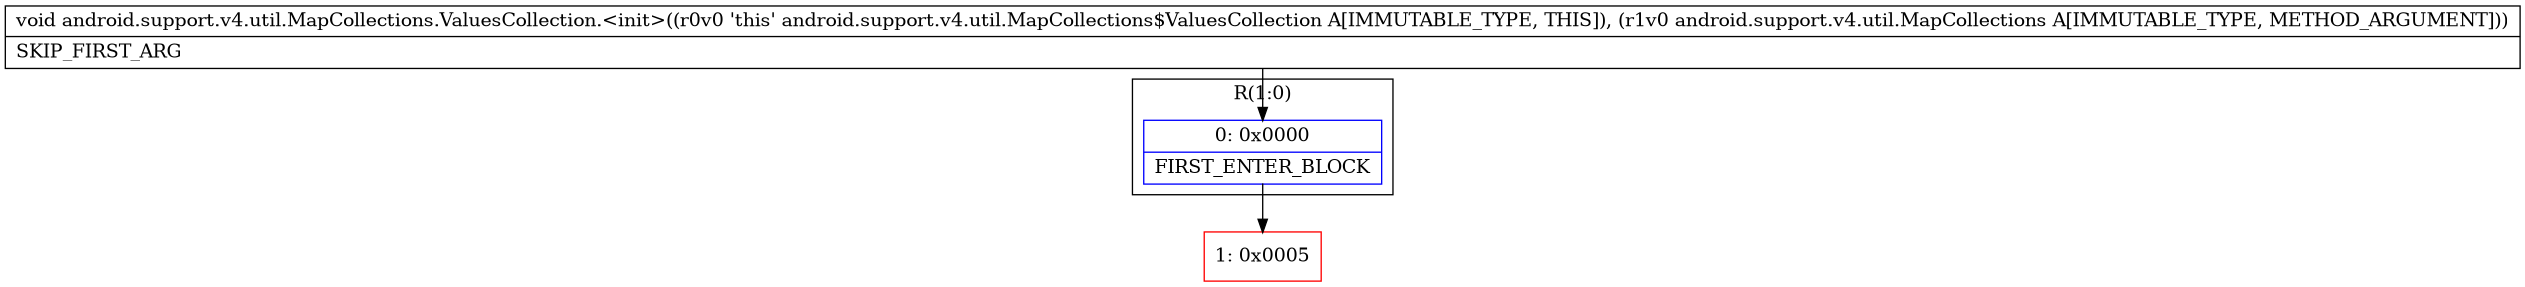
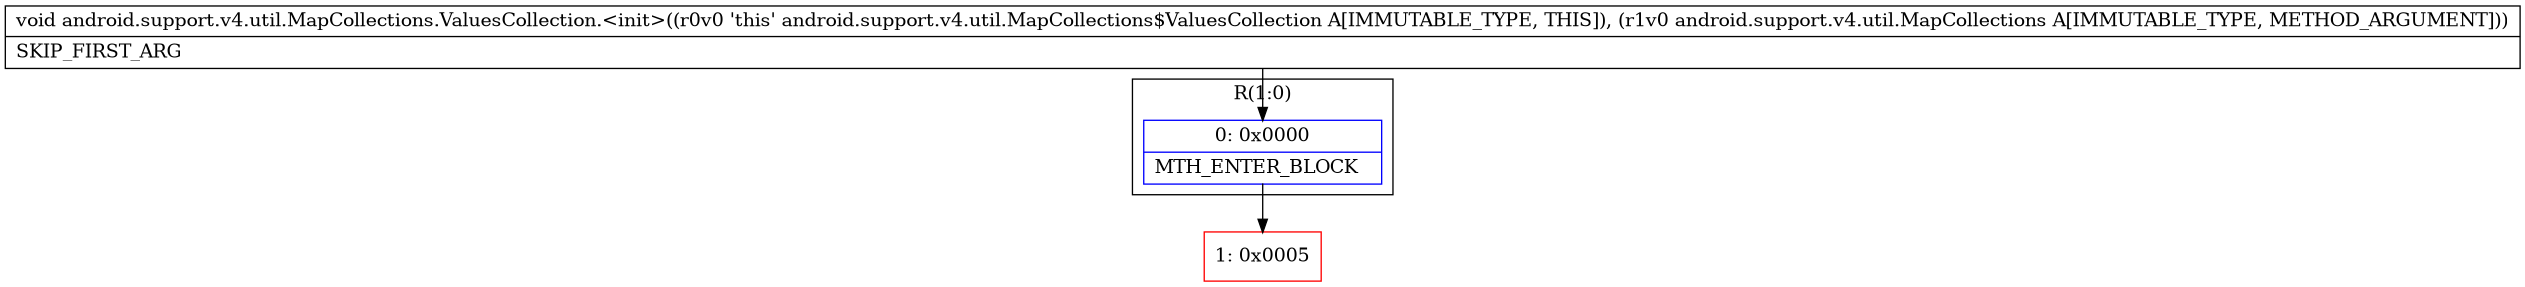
node "0: 0x0000": text "FIRST_ENTER_BLOCK" -> "MTH_ENTER_BLOCK"
